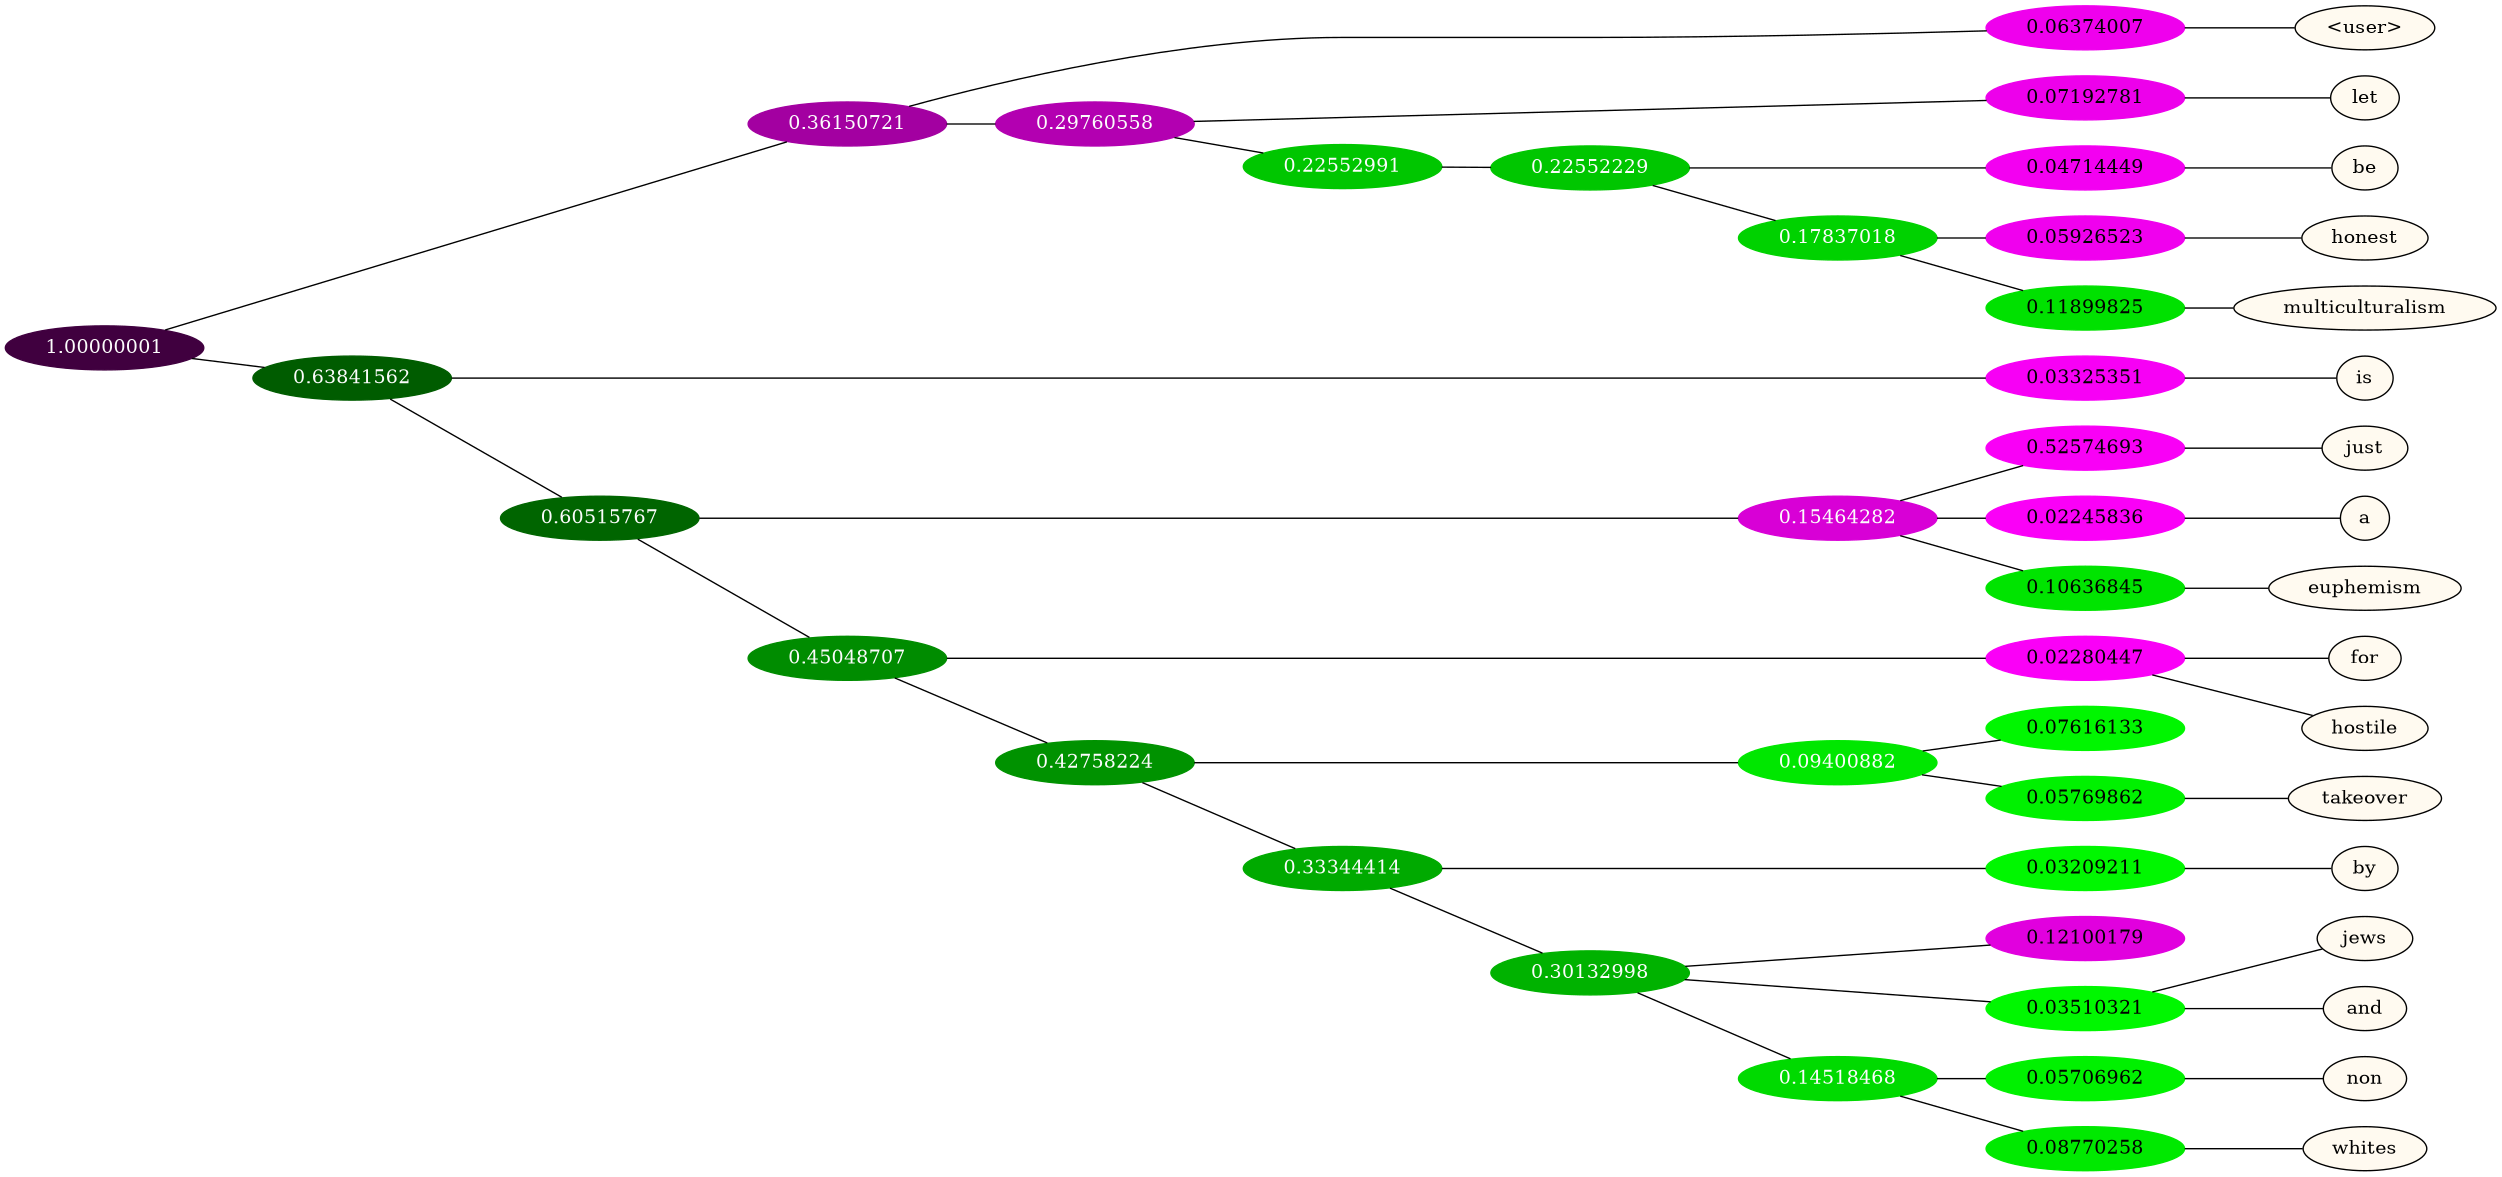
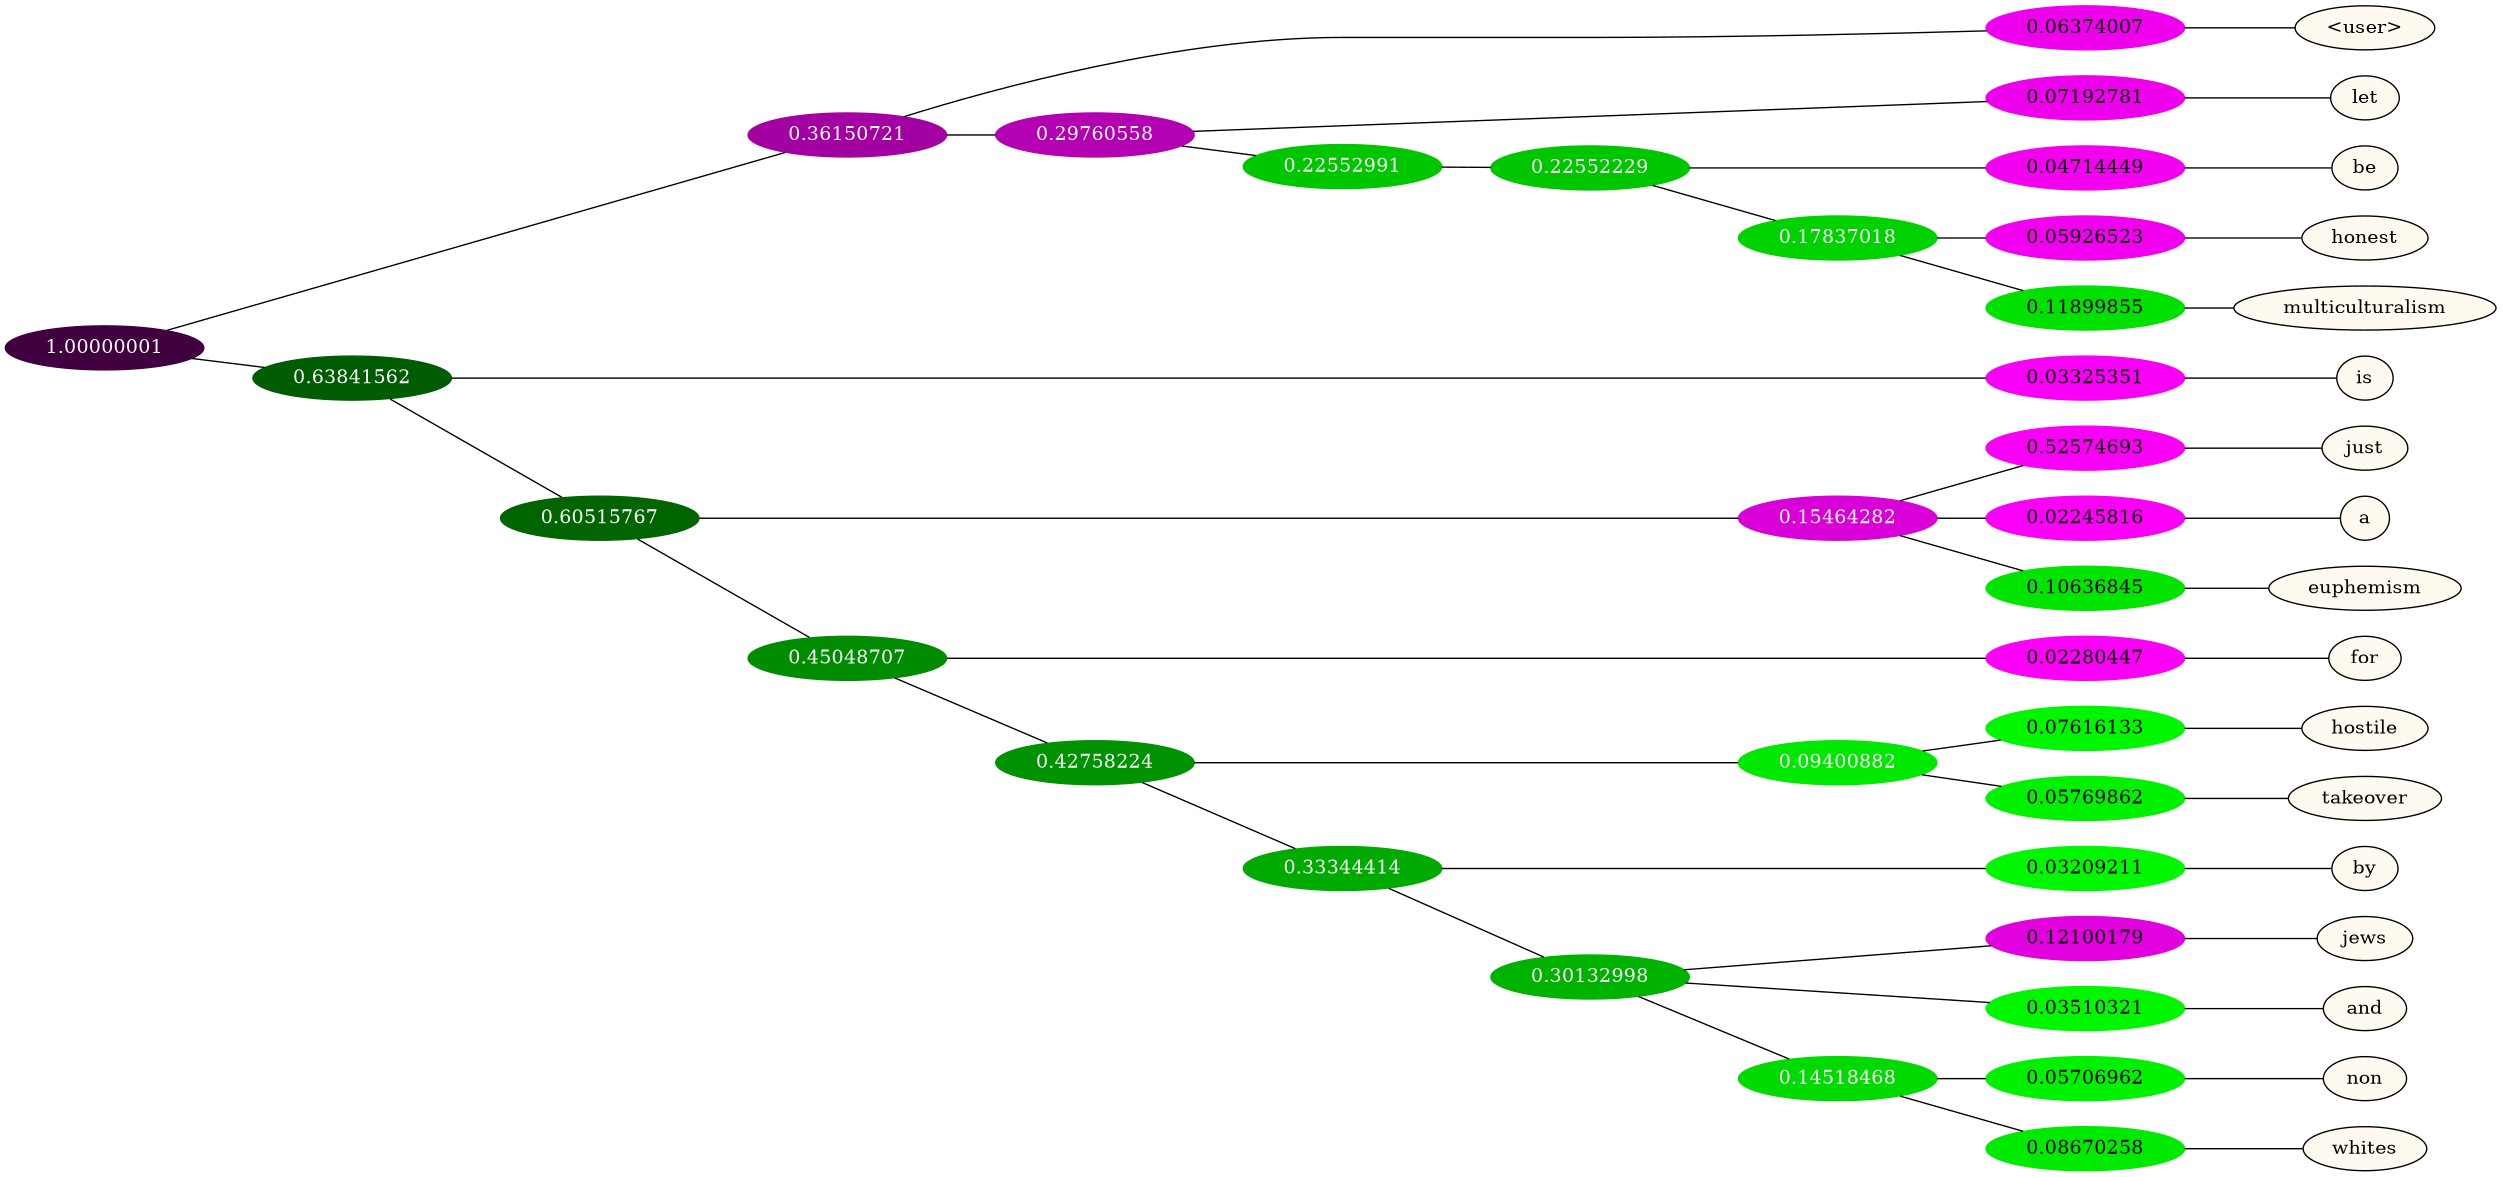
node "0.11899825": label "0.11899825" -> "0.11899855"
node "0.02245836": label "0.02245836" -> "0.02245816"
edge "0.02280447" -- "hostile": now "0.07616133" -- "hostile"
edge "jews" -- "0.03510321": now "jews" -- "0.12100179"
node "0.08770258": label "0.08770258" -> "0.08670258"
